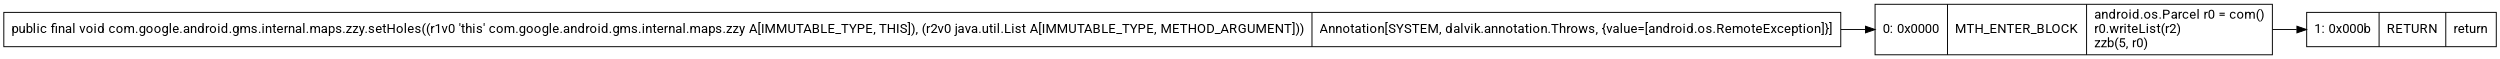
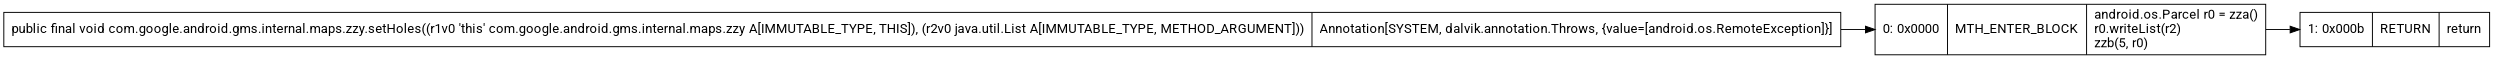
node "0: 0x0000": text "android.os.Parcel r0 = com()" -> "android.os.Parcel r0 = zza()"
